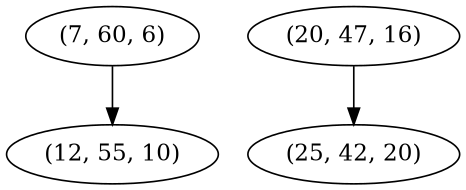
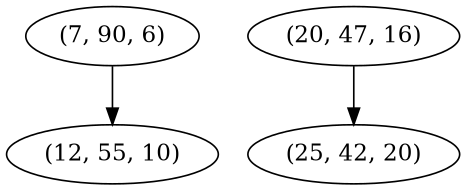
node "(7, 60, 6)": label "(7, 60, 6)" -> "(7, 90, 6)"
